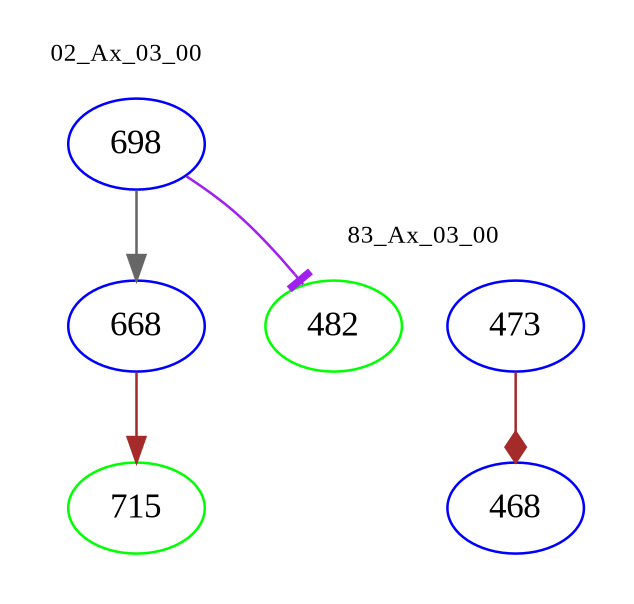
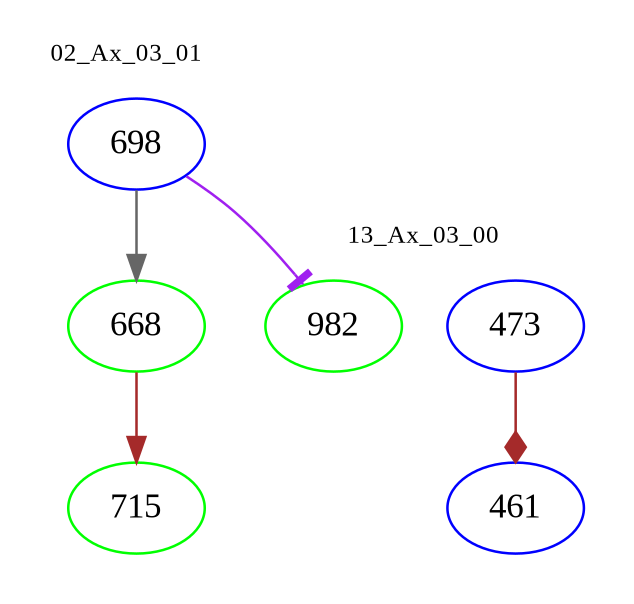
cluster "02_Ax_03_00": label "02_Ax_03_00" -> "02_Ax_03_01"
cluster "83_Ax_03_00": label "83_Ax_03_00" -> "13_Ax_03_00"
node "668": color blue -> green
node "482": label "482" -> "982"
node "468": label "468" -> "461"
